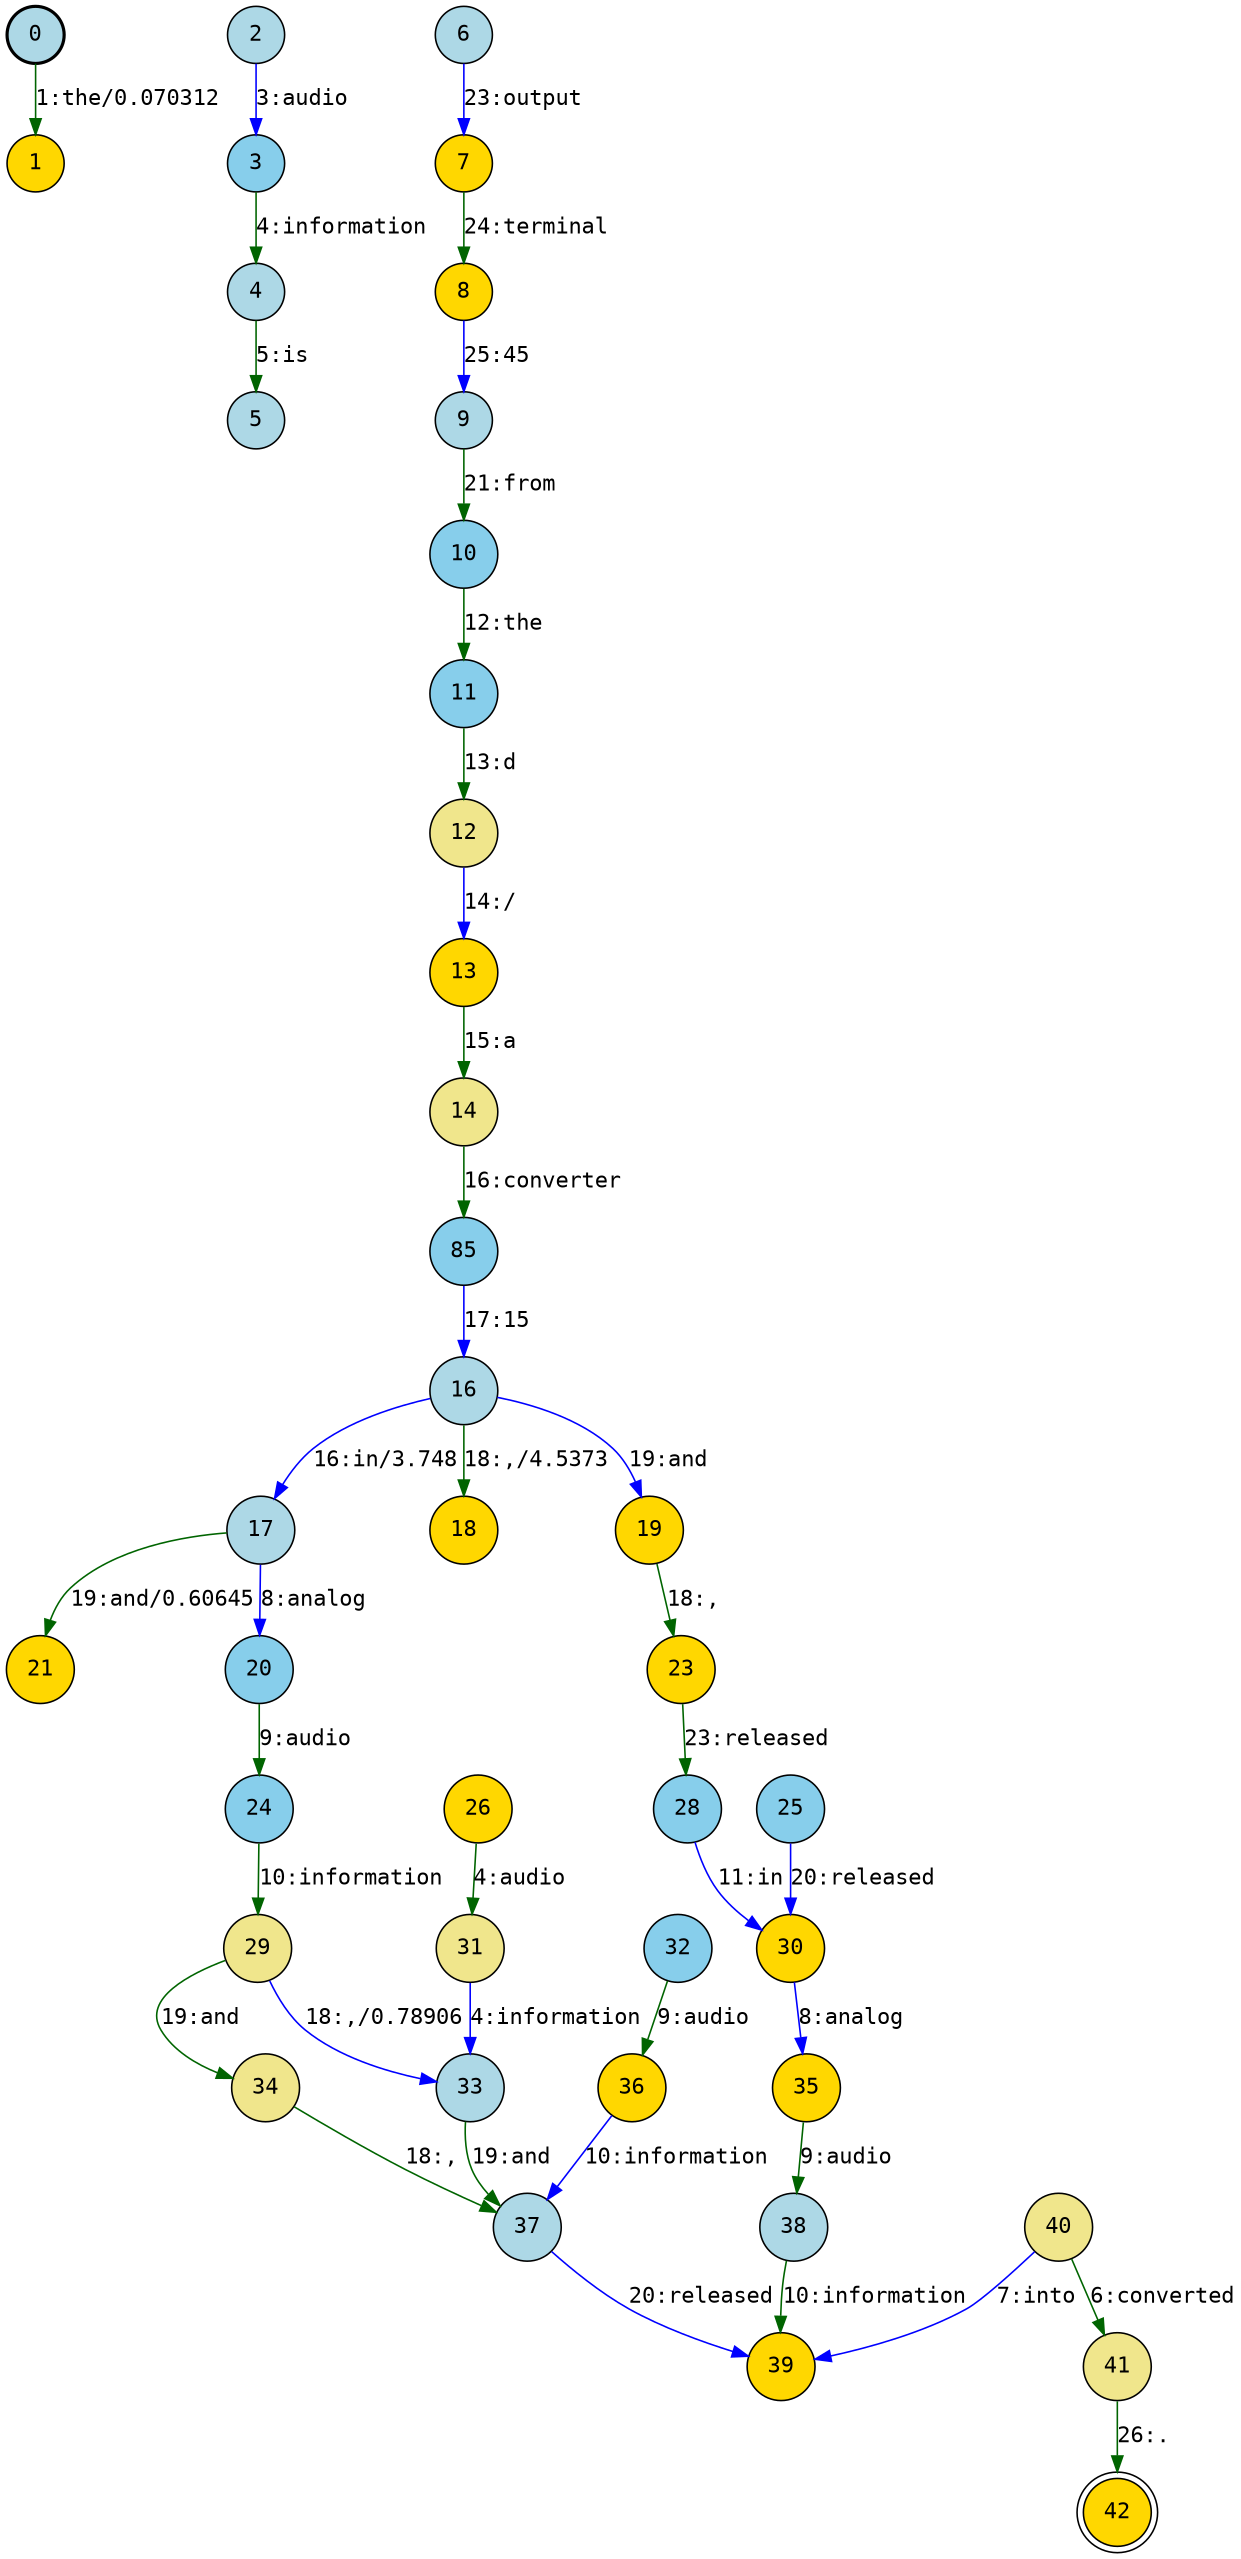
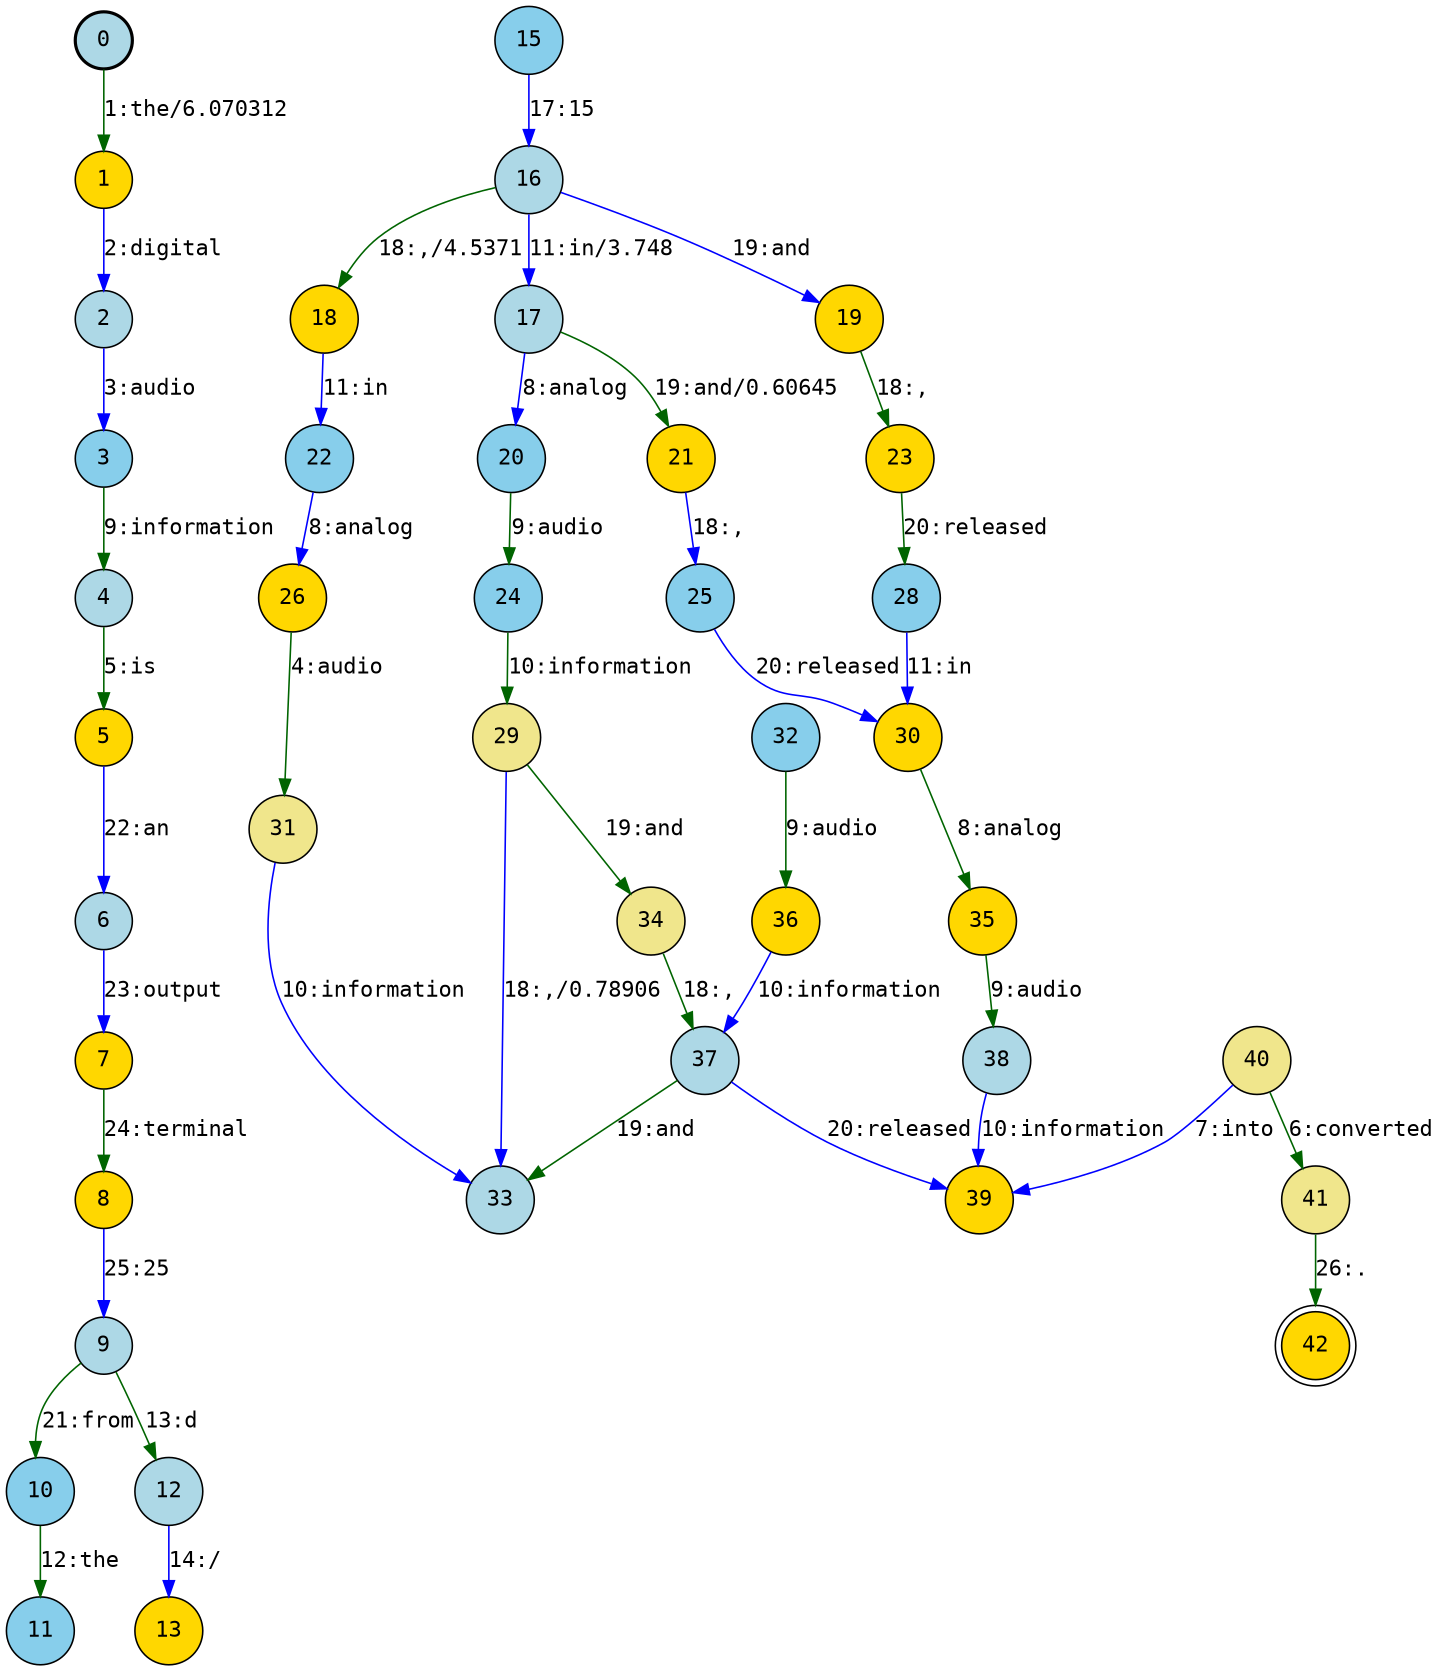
edge "0" -> "1": label "1:the/0.070312" -> "1:the/6.070312"
edge "3" -> "4": label "4:information" -> "9:information"
edge "1" -> "2": added, label "2:digital"
edge "8" -> "9": label "25:45" -> "25:25"
node "5": fillcolor lightblue -> gold
node "22": added
edge "21" -> "25": added, label "18:,"
edge "11" -> "12": now "9" -> "12"
edge "5" -> "6": added, label "22:an"
node "12": fillcolor khaki -> lightblue
node "14": removed
node "85": label "85" -> "15"
edge "16" -> "17": label "16:in/3.748" -> "11:in/3.748"
edge "16" -> "18": label "18:,/4.5373" -> "18:,/4.5371"
edge "23" -> "28": label "23:released" -> "20:released"
edge "30" -> "35": color blue -> darkgreen
edge "31" -> "33": label "4:information" -> "10:information"
edge "33" -> "37": reversed
edge "38" -> "39": color darkgreen -> blue
